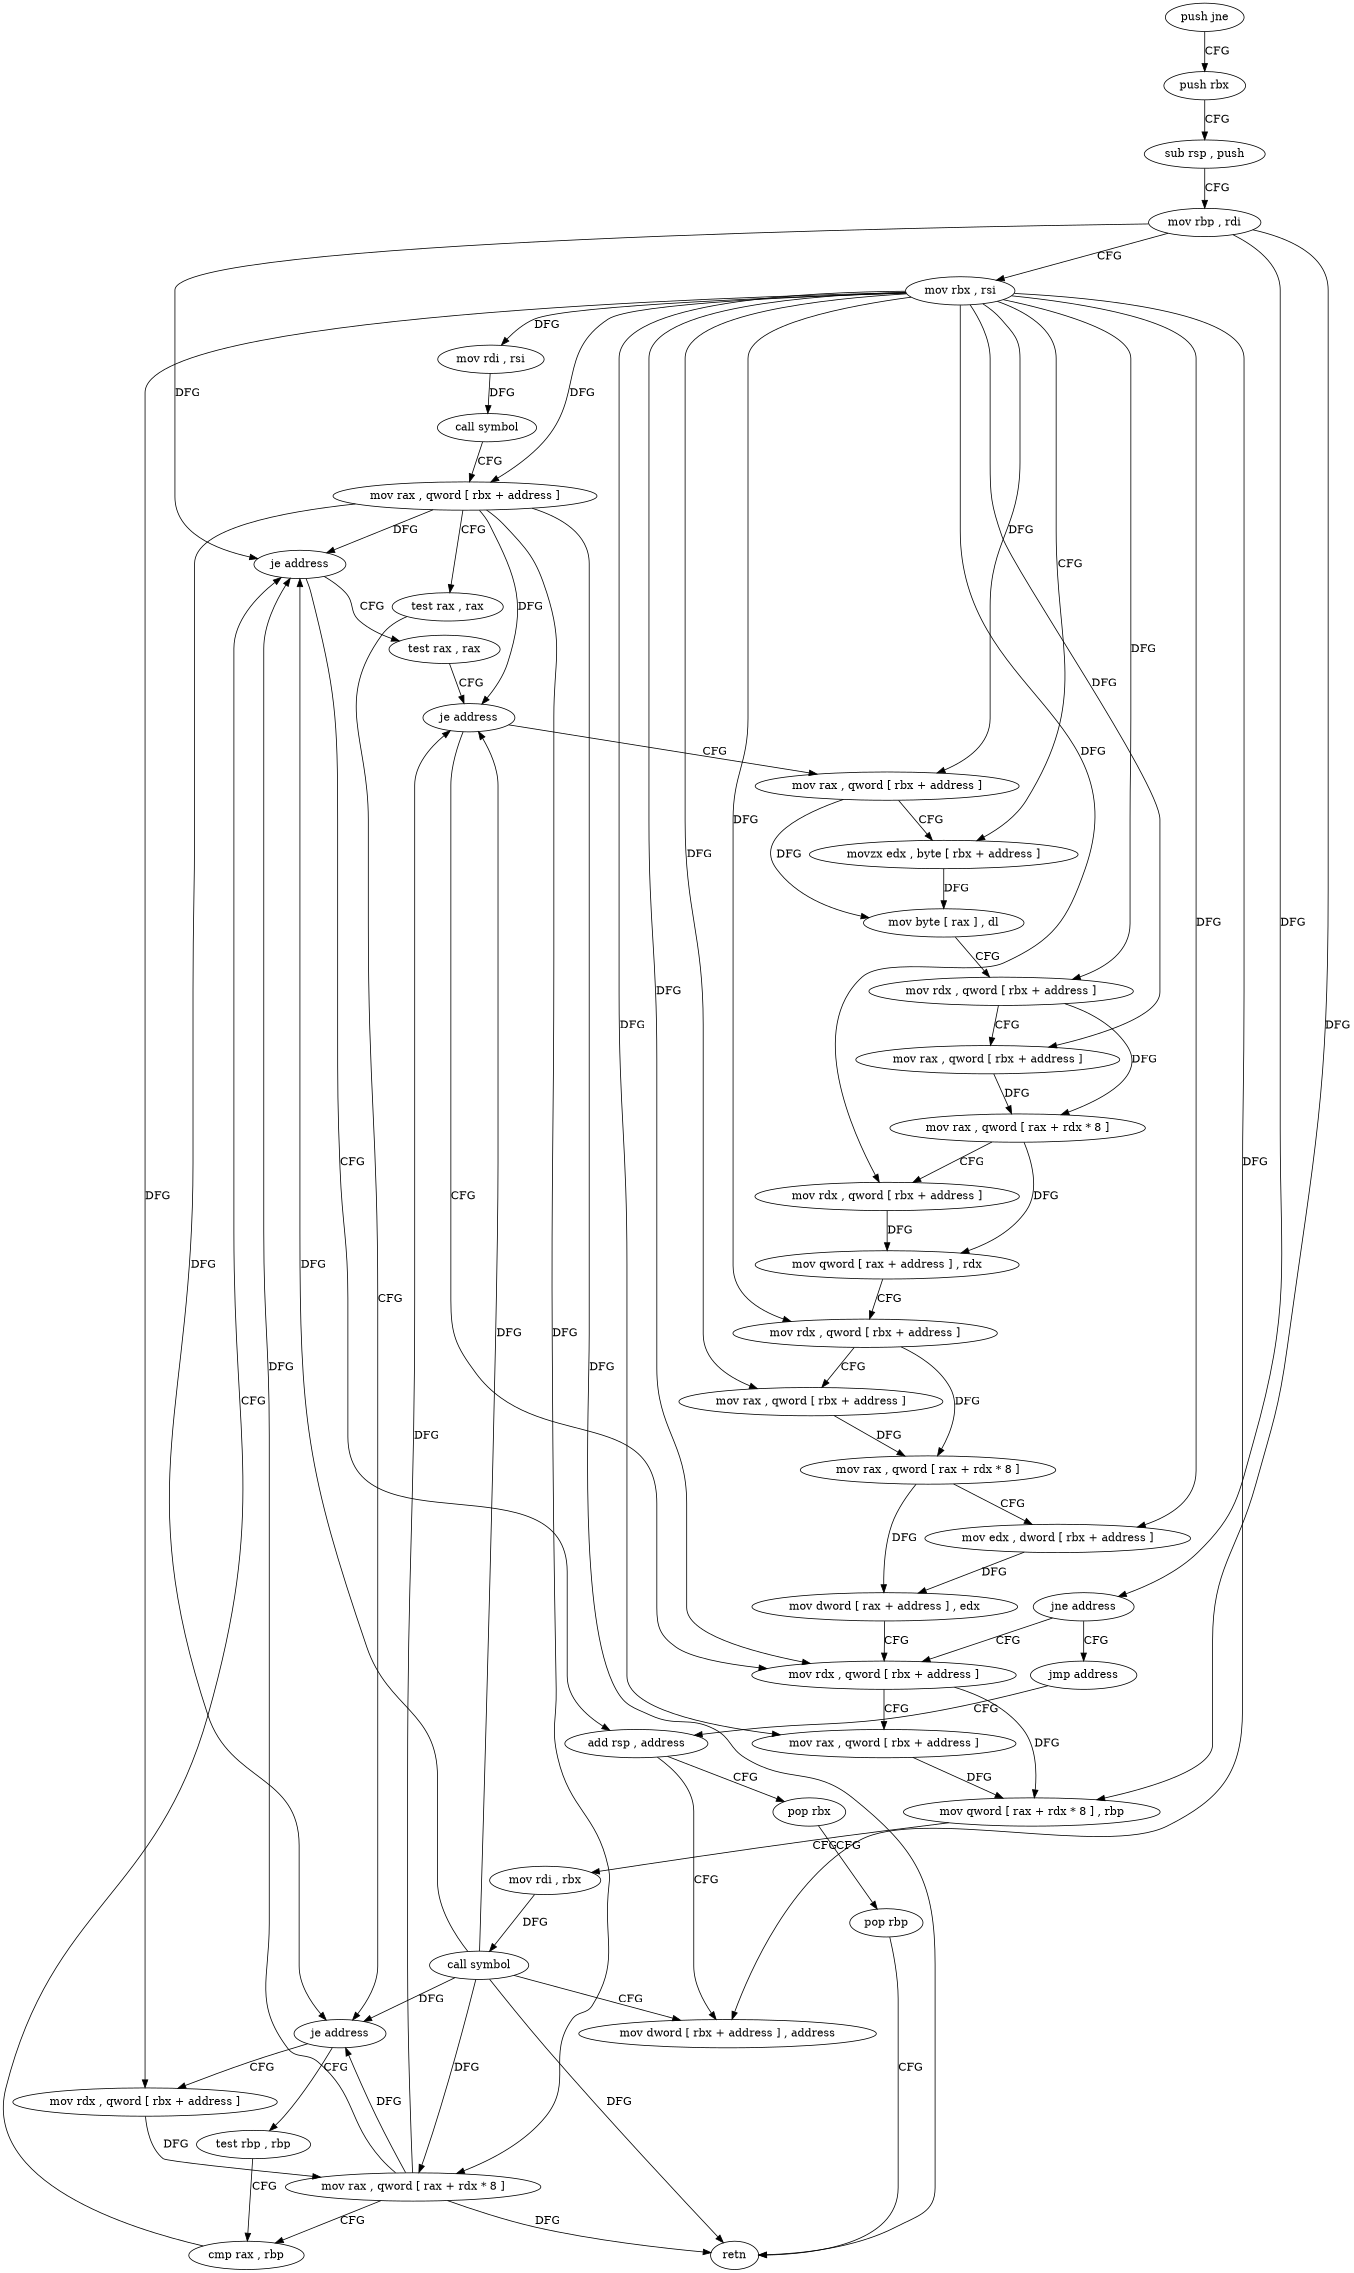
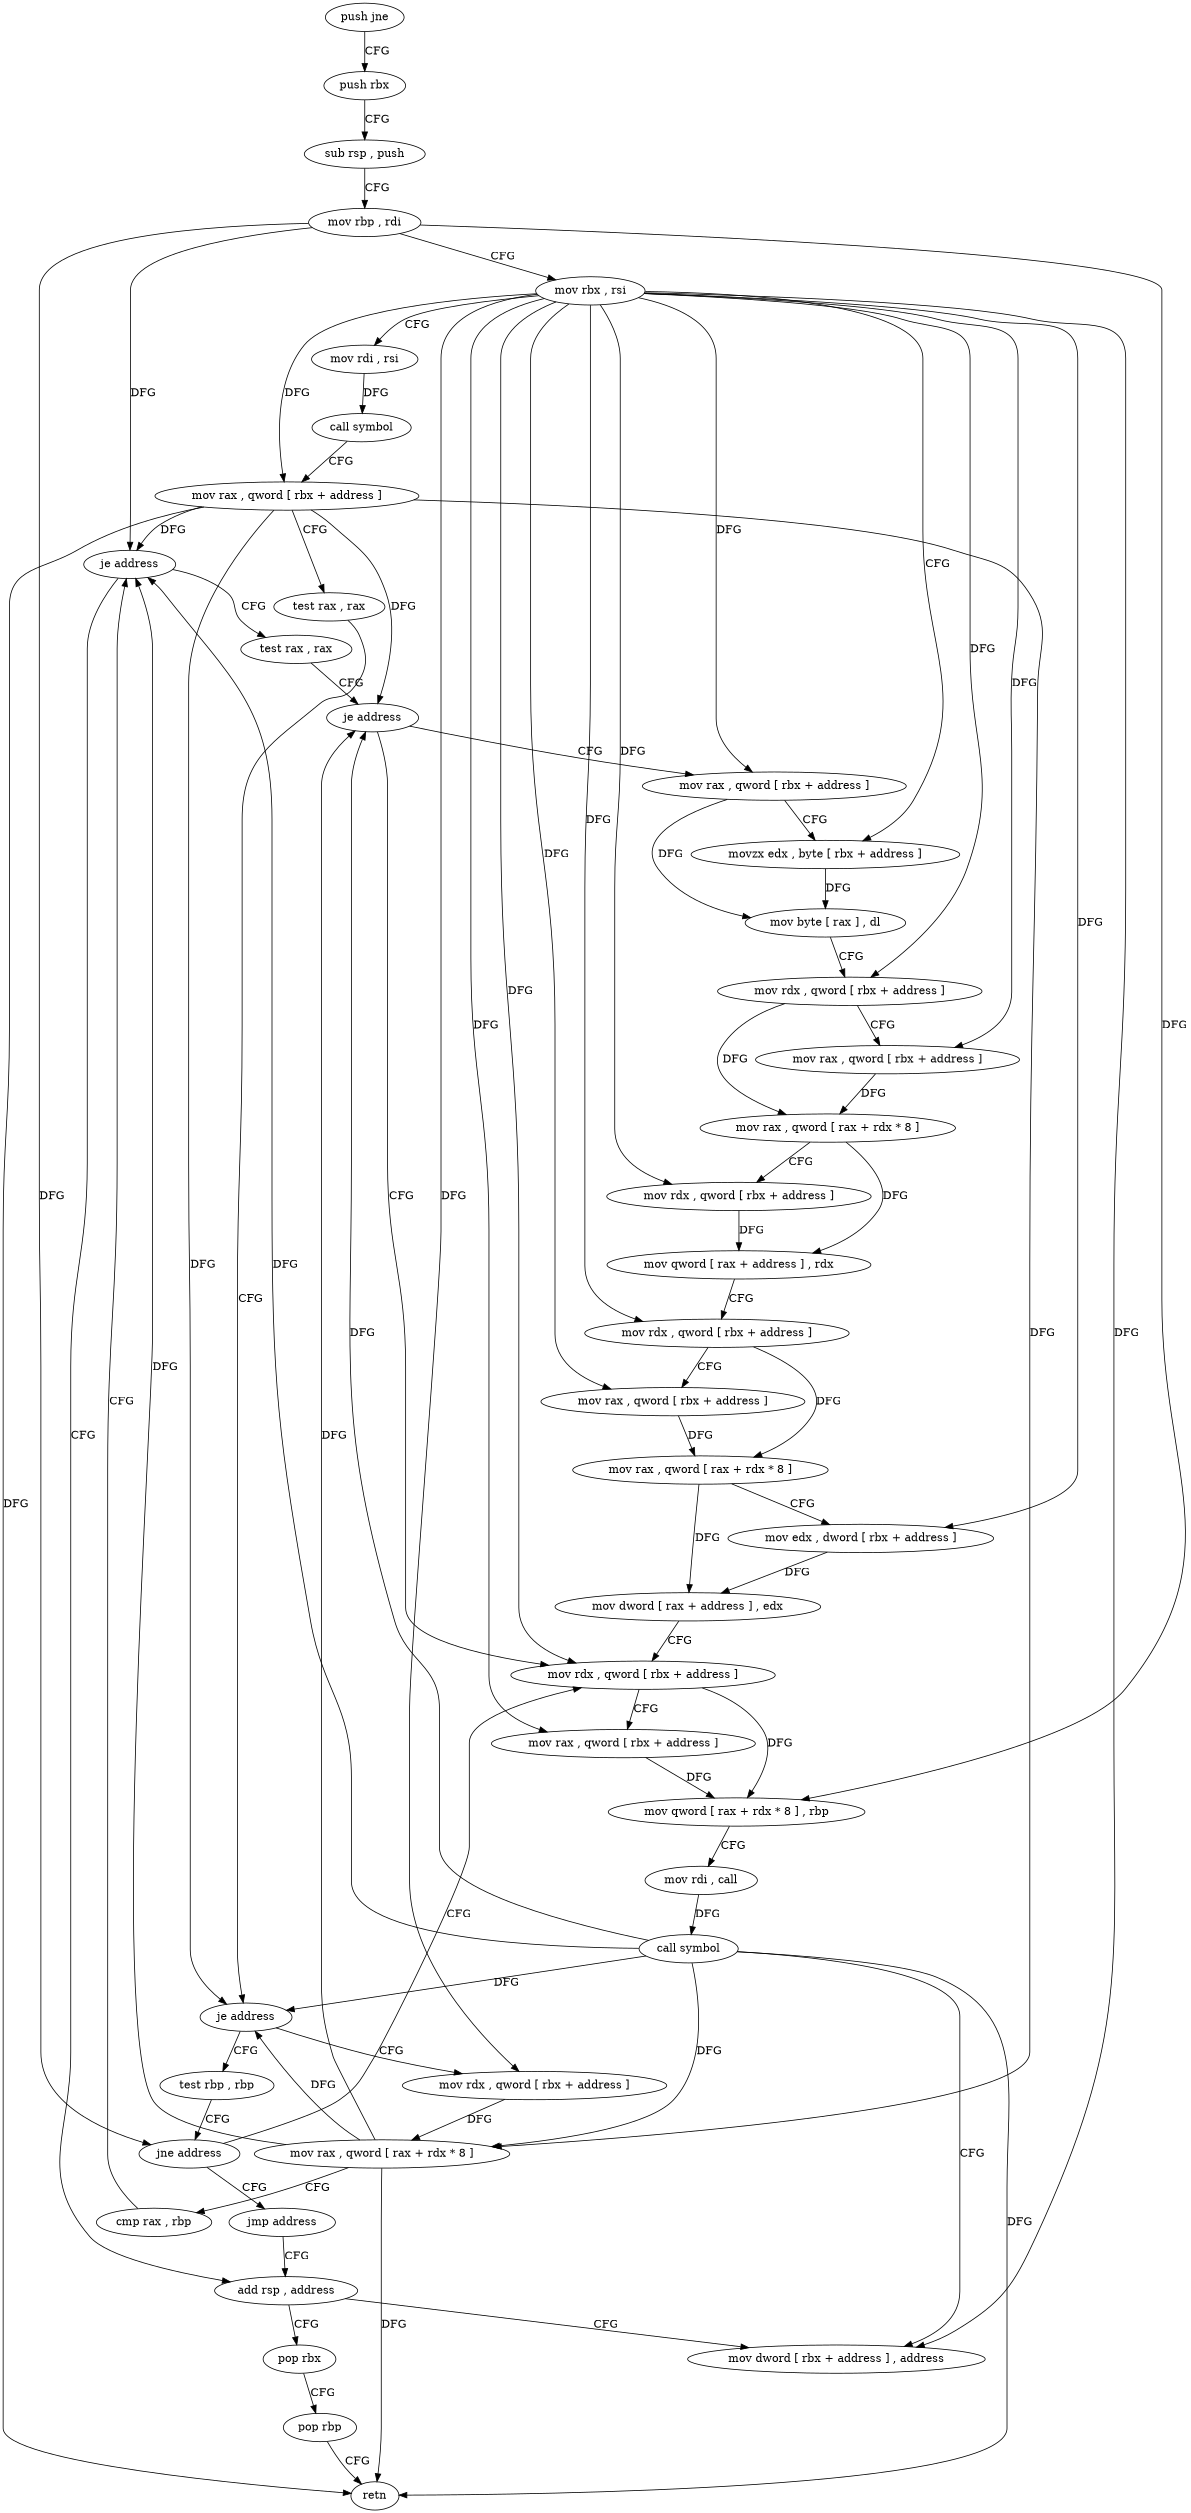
edge "mov rbx , rsi" -> "mov rdi , rsi": label "DFG" -> "CFG"
node "mov rdi , rbx": label "mov rdi , rbx" -> "mov rdi , call"
edge "test rbp , rbp" -> "cmp rax , rbp": now "test rbp , rbp" -> "jne address"
